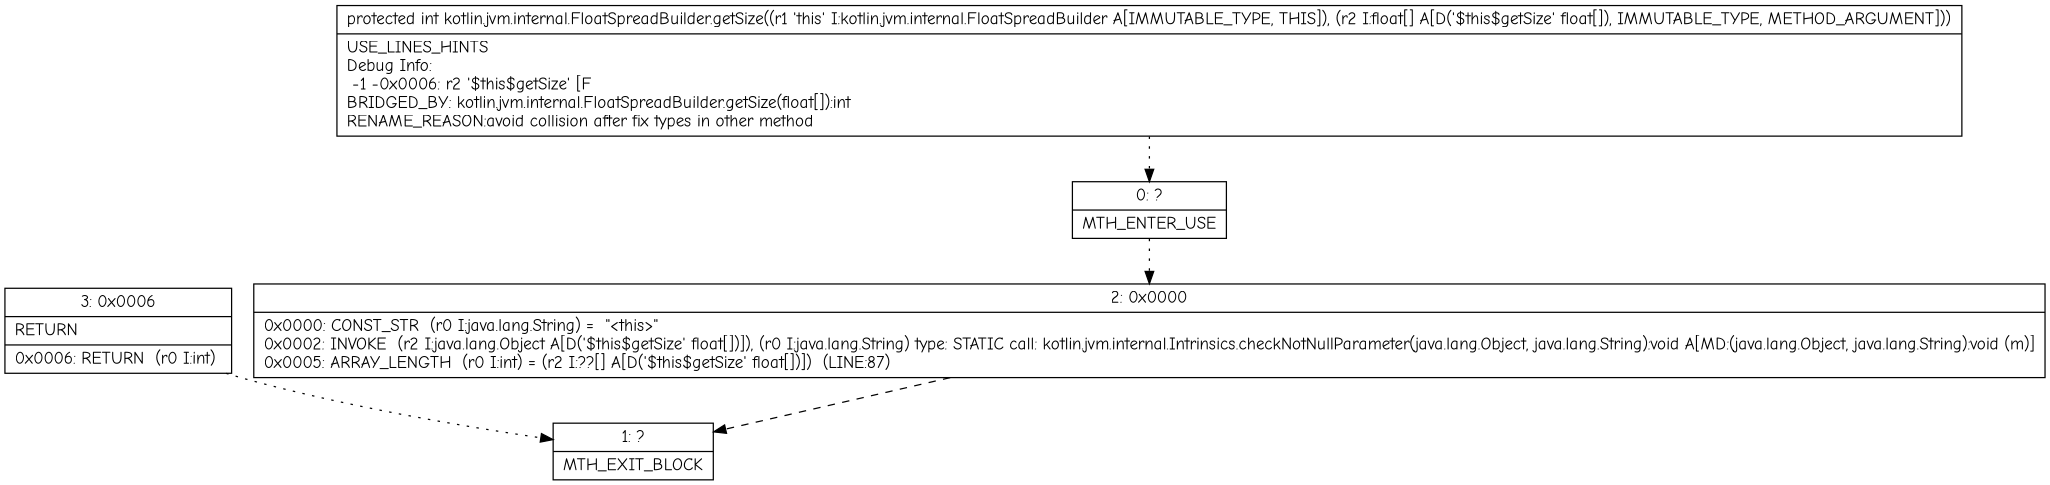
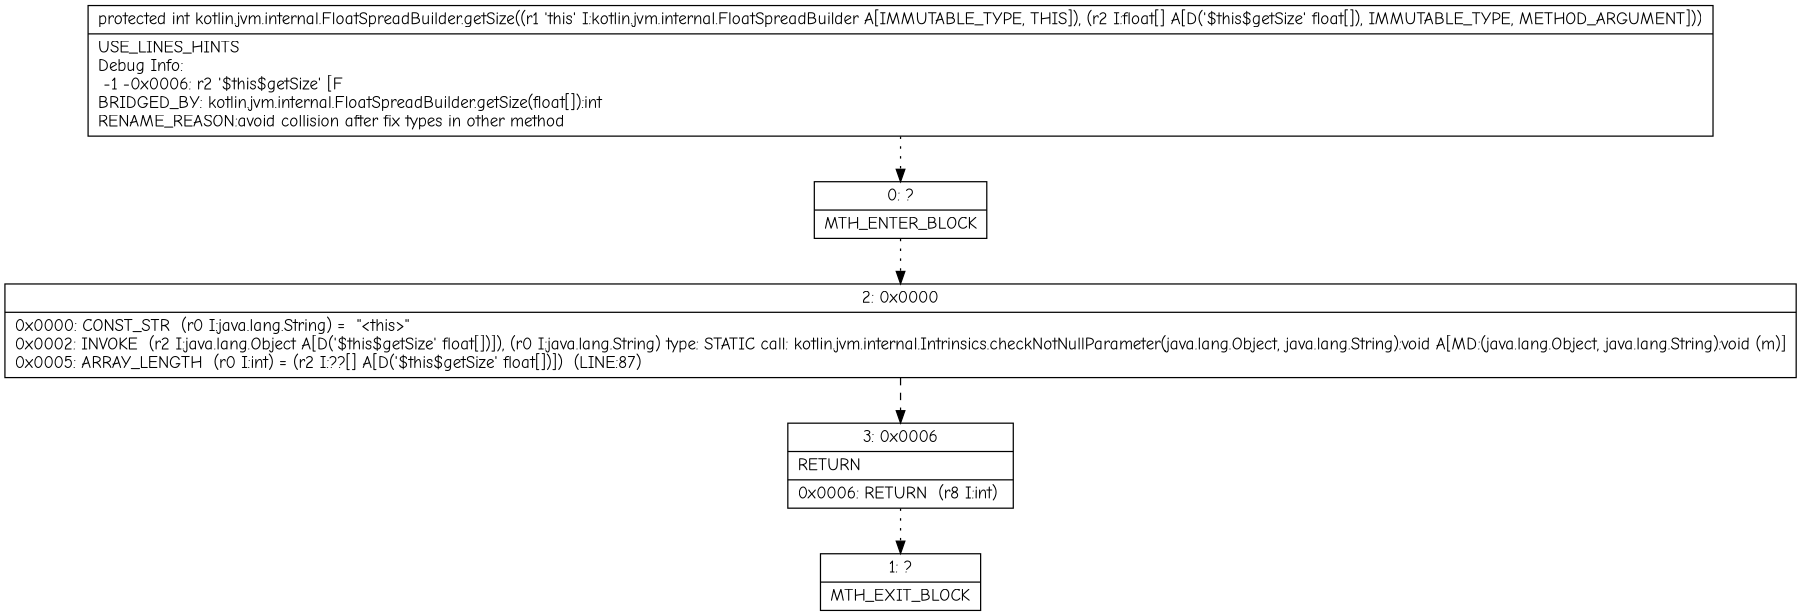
node "0: ?": text "MTH_ENTER_USE" -> "MTH_ENTER_BLOCK"
node "3: 0x0006": text "0x0006: RETURN  (r0 I:int)" -> "0x0006: RETURN  (r8 I:int)"
edge "2: 0x0000" -> "1: ?": now "2: 0x0000" -> "3: 0x0006"
